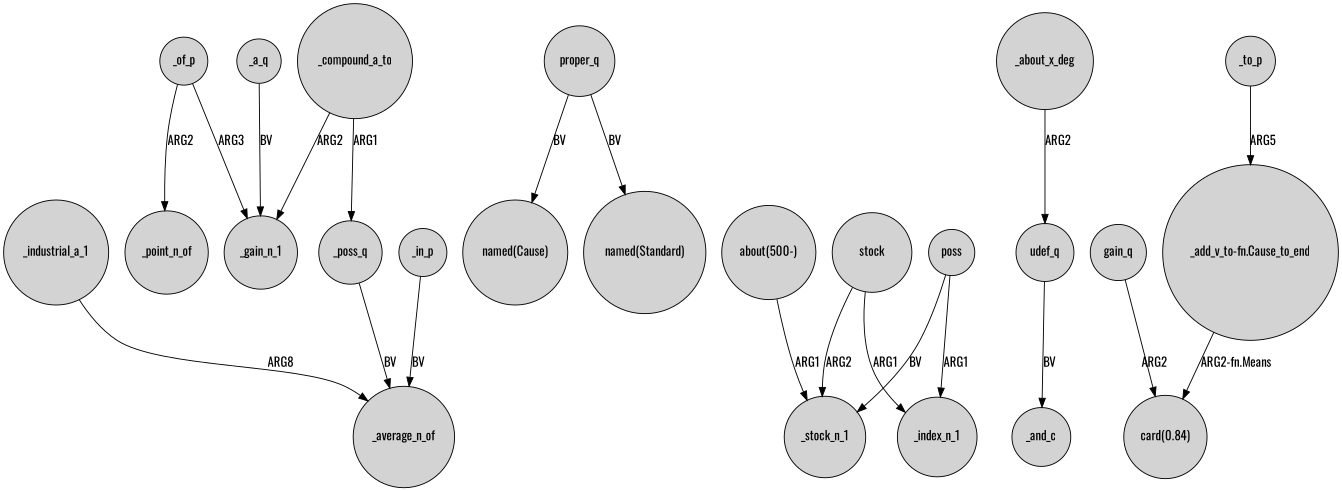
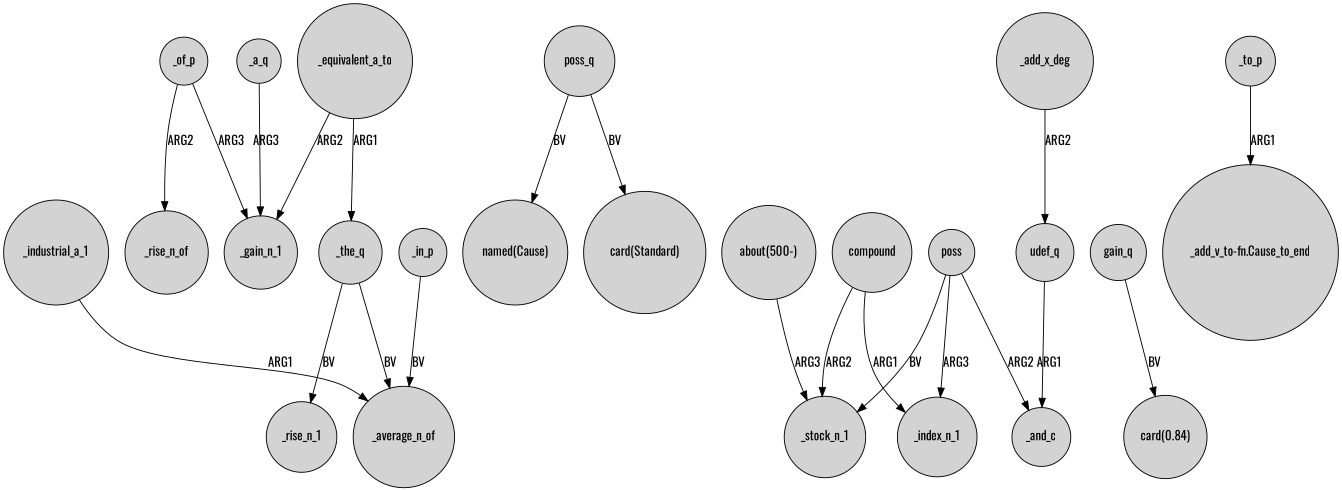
node "_compound_a_to": label "_compound_a_to" -> "_equivalent_a_to"
node "proper_q": label "proper_q" -> "poss_q"
node "_about_x_deg": label "_about_x_deg" -> "_add_x_deg"
edge "_a_q" -> "_gain_n_1": label "BV" -> "ARG3"
edge "_to_p" -> "_add_v_to-fn.Cause_to_end": label "ARG5" -> "ARG1"
node "_point_n_of": label "_point_n_of" -> "_rise_n_of"
node "_poss_q": label "_poss_q" -> "_the_q"
node "named(Standard)": label "named(Standard)" -> "card(Standard)"
node "stock": label "stock" -> "compound"
edge "poss" -> "_and_c": added, label "ARG2"
edge "_add_v_to-fn.Cause_to_end" -> "card(0.84)": removed, label "ARG2-fn.Means"
edge "_industrial_a_1" -> "_average_n_of": label "ARG8" -> "ARG1"
edge "about(500-)" -> "_stock_n_1": label "ARG1" -> "ARG3"
edge "poss" -> "_index_n_1": label "ARG1" -> "ARG3"
edge "udef_q" -> "_and_c": label "BV" -> "ARG1"
edge "gain_q" -> "card(0.84)": label "ARG2" -> "BV"
node "_rise_n_1": added
